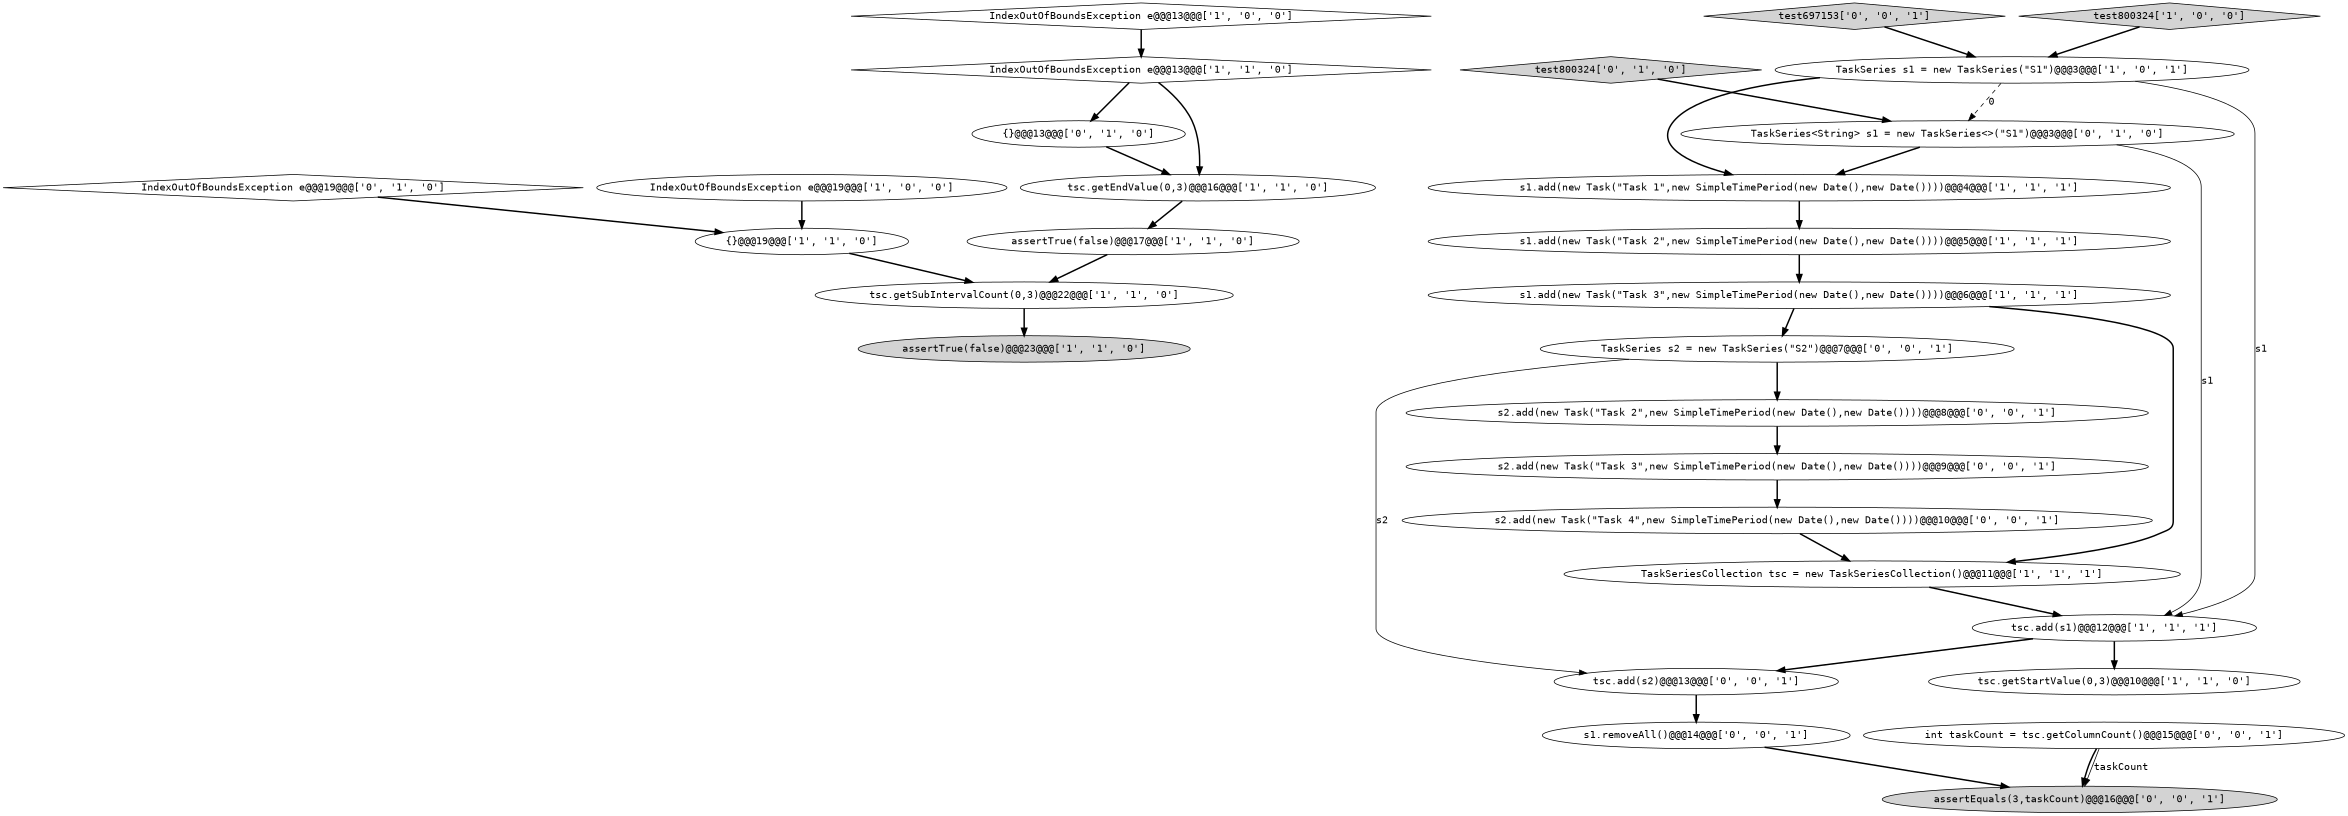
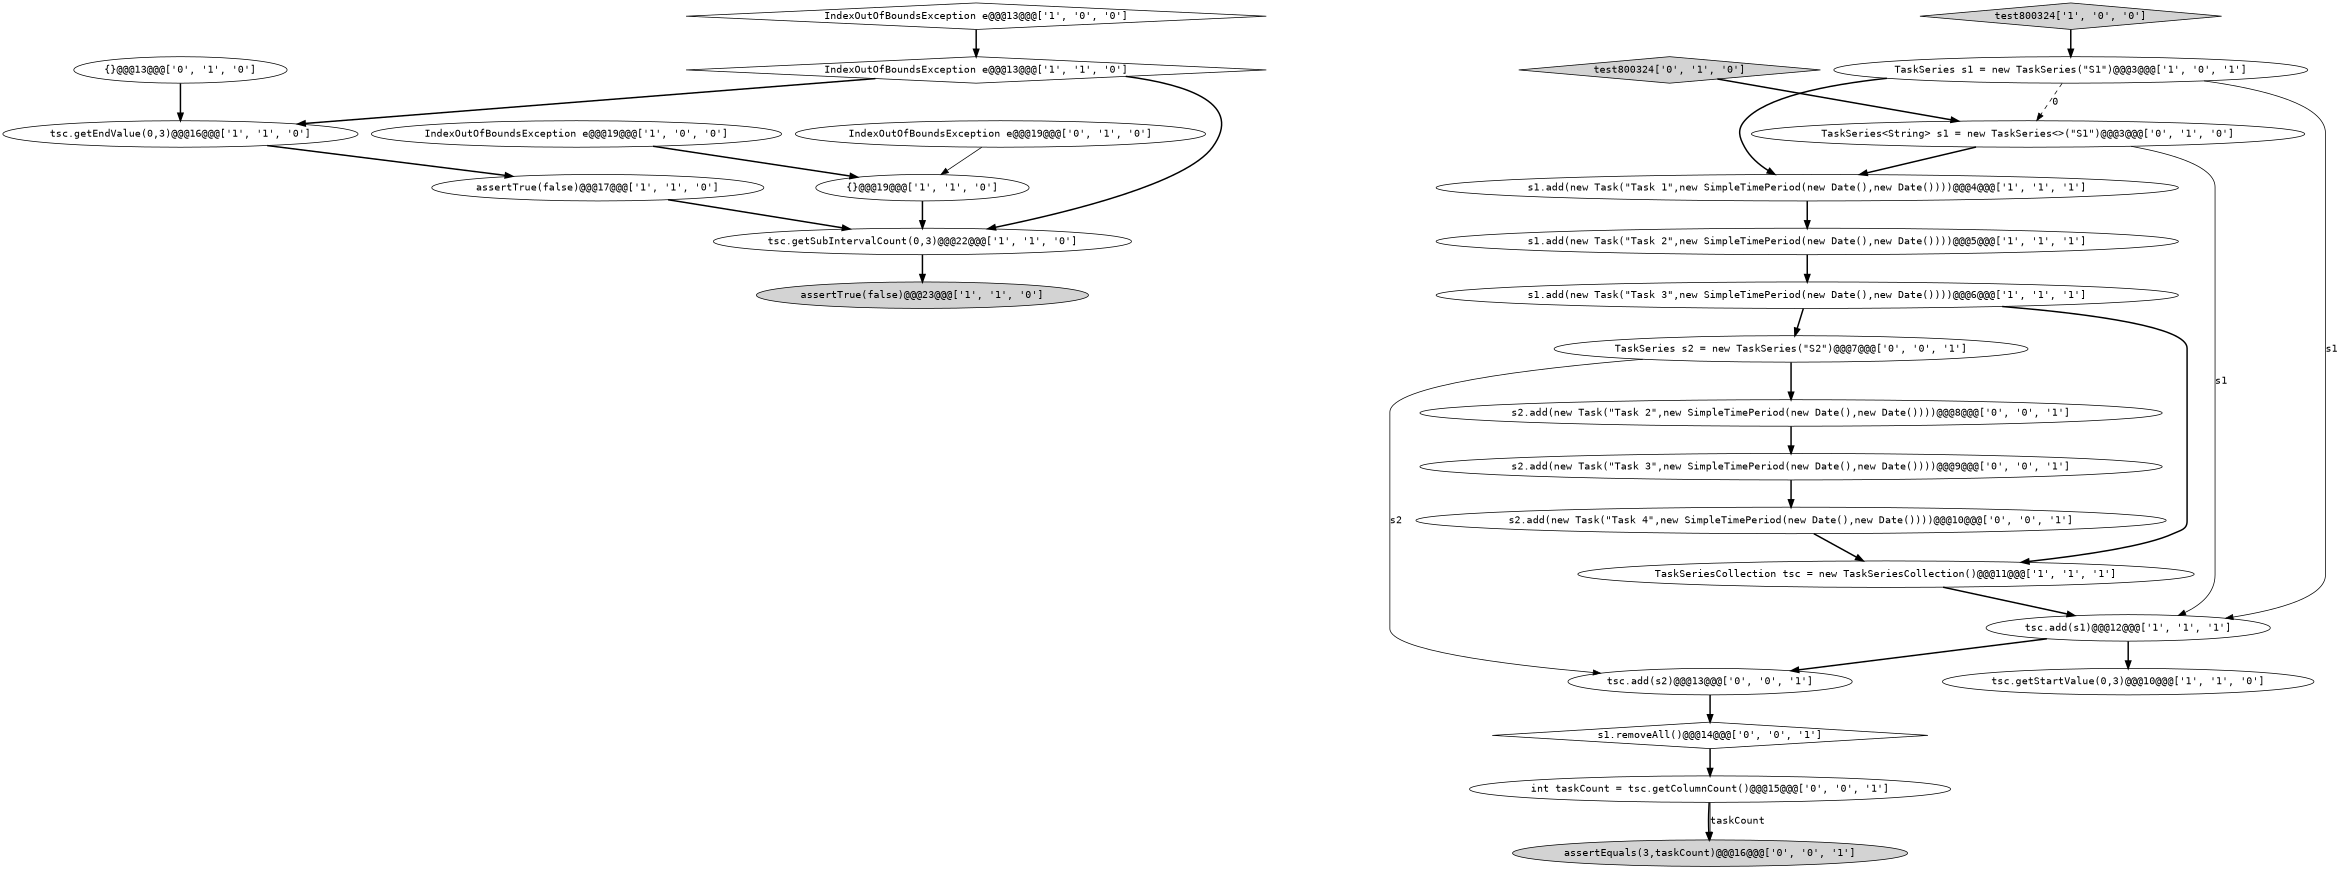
node "test697153['0', '0', '1']": removed
edge "IndexOutOfBoundsException e@@@13@@@['1', '1', '0']" -> "{}@@@13@@@['0', '1', '0']": now "IndexOutOfBoundsException e@@@13@@@['1', '1', '0']" -> "tsc.getSubIntervalCount(0,3)@@@22@@@['1', '1', '0']"
node "IndexOutOfBoundsException e@@@19@@@['0', '1', '0']": shape diamond -> ellipse
edge "IndexOutOfBoundsException e@@@19@@@['0', '1', '0']" -> "{}@@@19@@@['1', '1', '0']": style bold -> solid
node "s1.removeAll()@@@14@@@['0', '0', '1']": shape ellipse -> diamond
edge "s1.removeAll()@@@14@@@['0', '0', '1']" -> "assertEquals(3,taskCount)@@@16@@@['0', '0', '1']": now "s1.removeAll()@@@14@@@['0', '0', '1']" -> "int taskCount = tsc.getColumnCount()@@@15@@@['0', '0', '1']"
